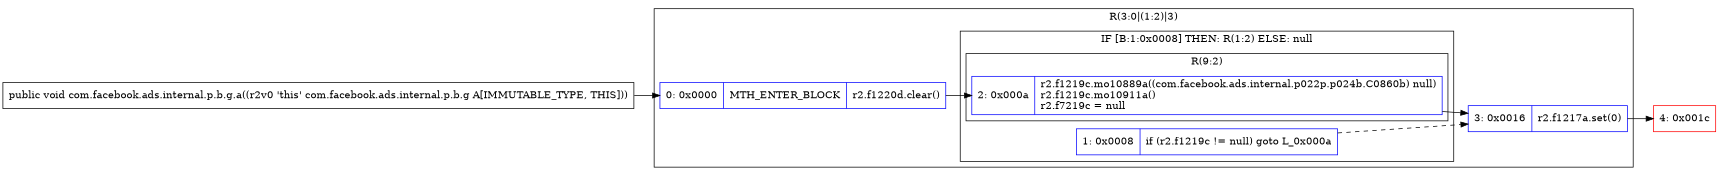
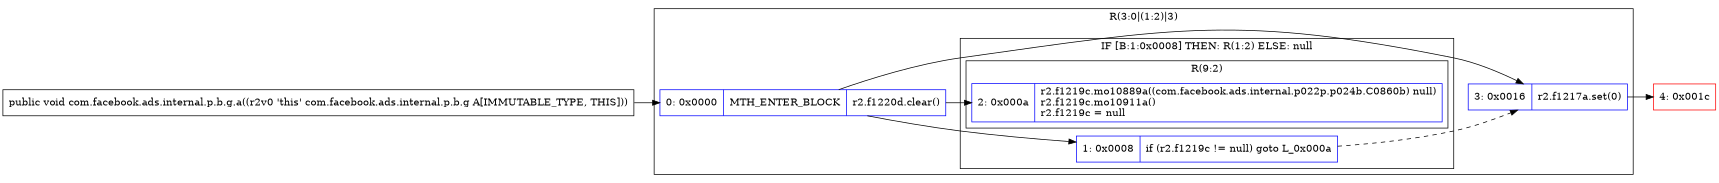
node "2: 0x000a": text "r2.f7219c = null" -> "r2.f1219c = null"
edge "2: 0x000a" -> "3: 0x0016": now "0: 0x0000" -> "3: 0x0016"
edge "0: 0x0000" -> "1: 0x0008": added
